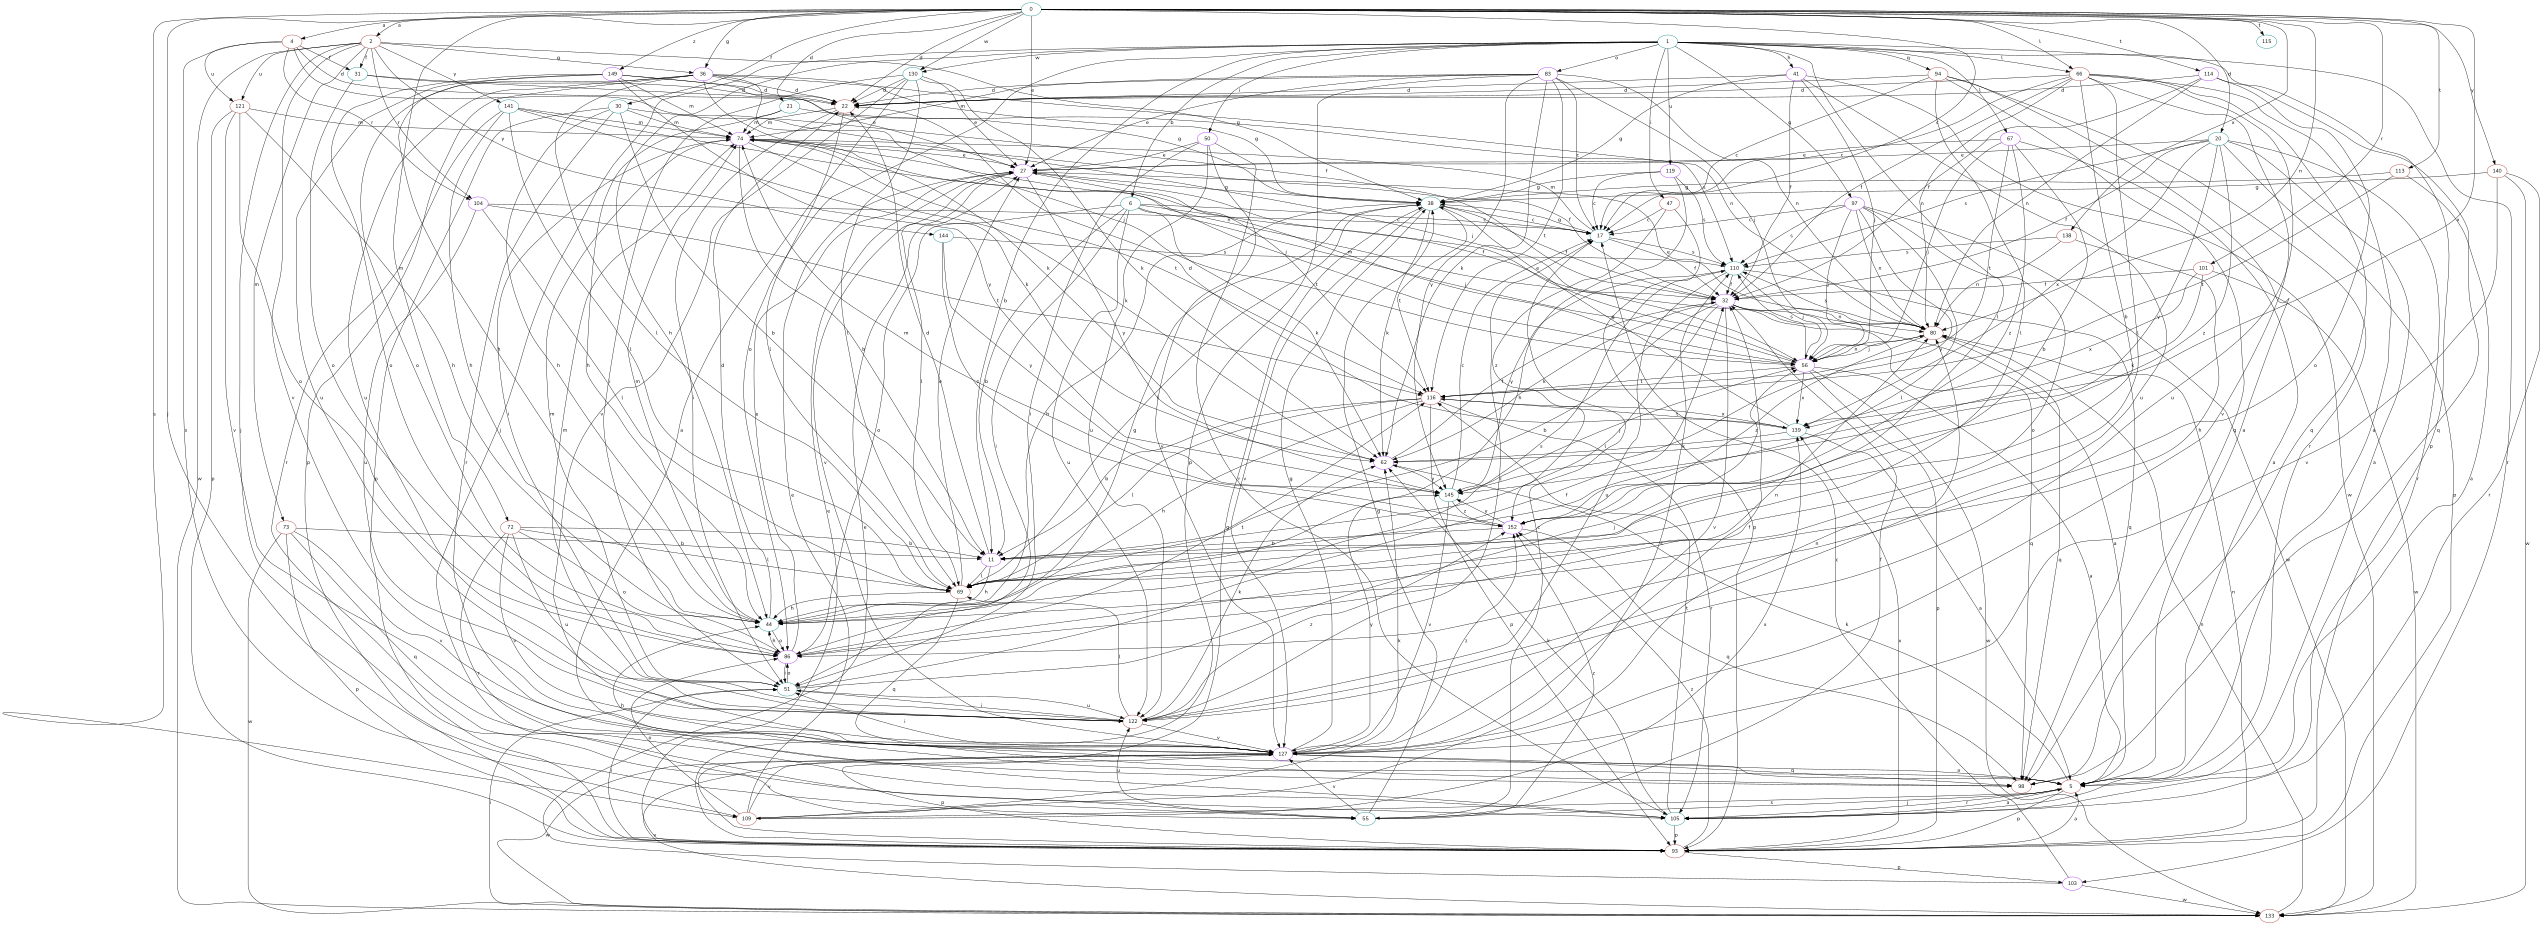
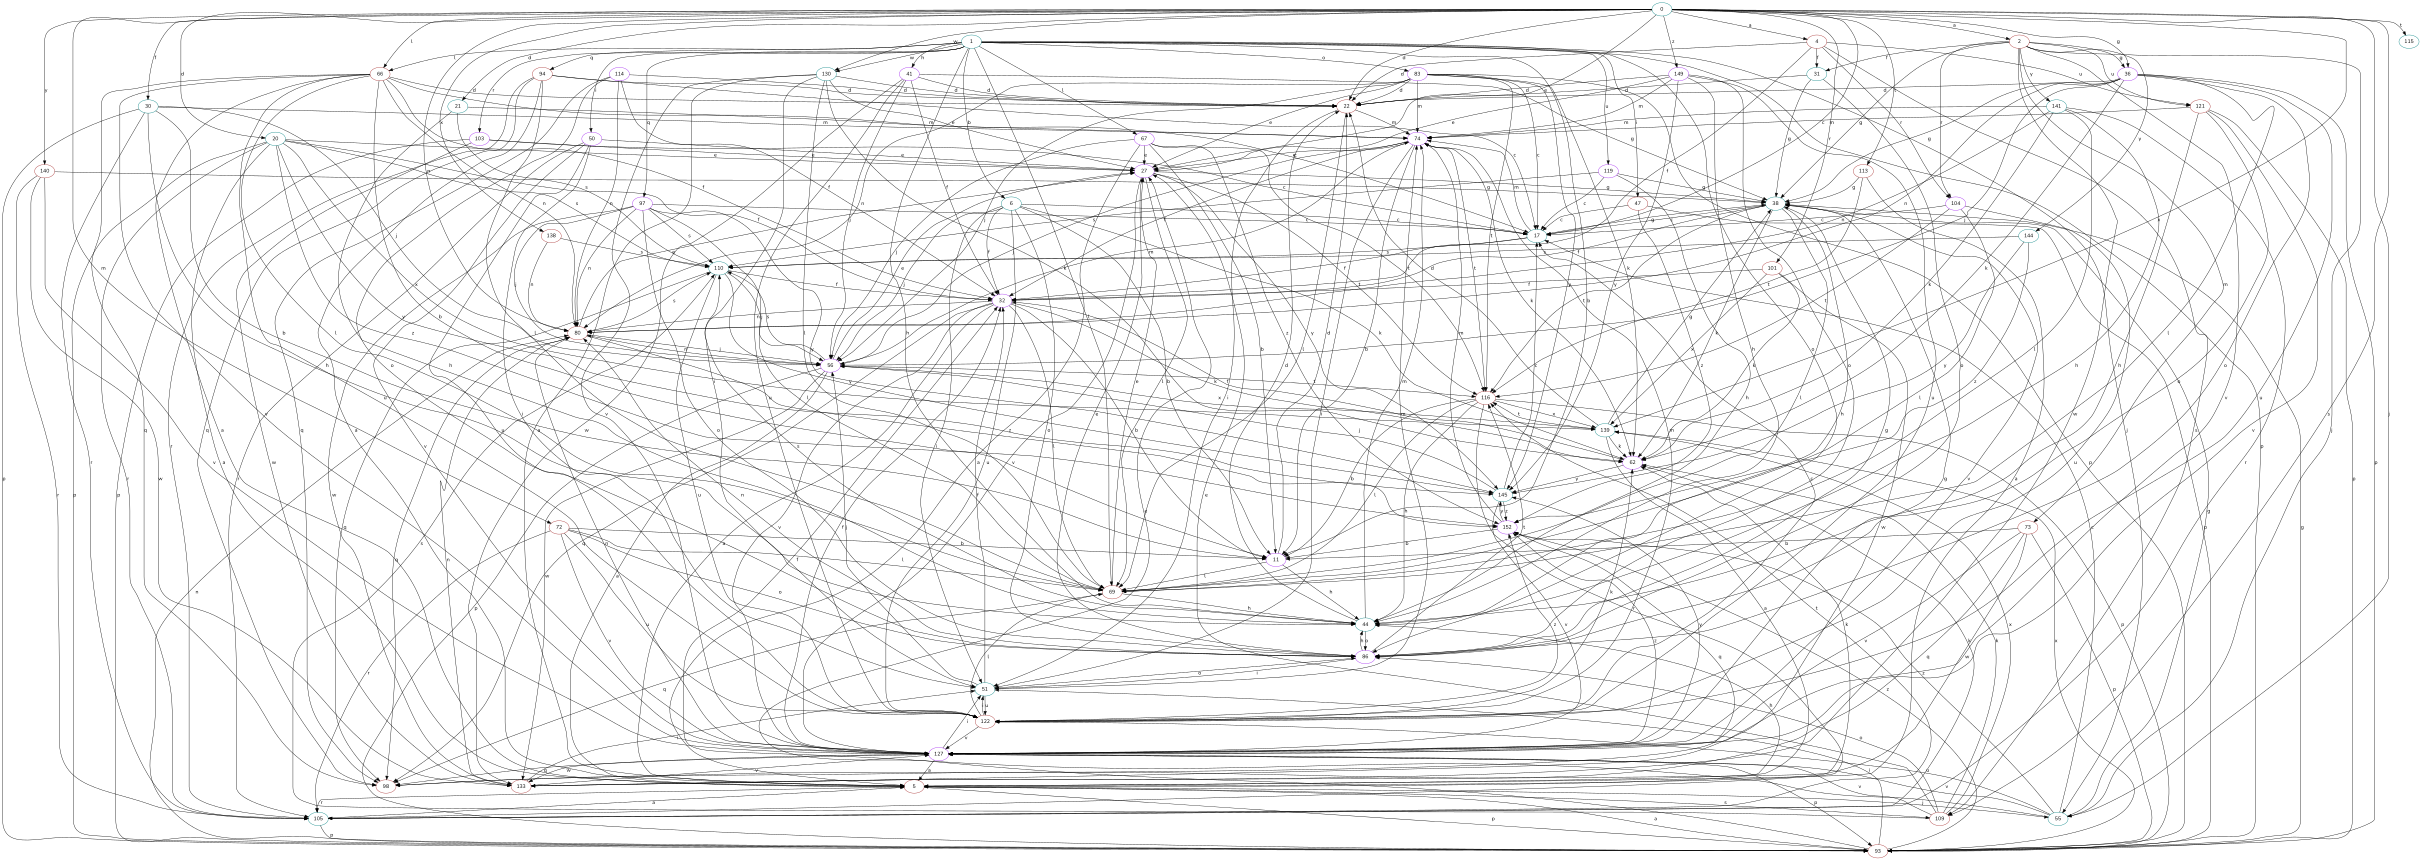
edge "0" -> "114": removed, label "t"
edge "138" -> "44": removed, label "h"
edge "93" -> "103": reversed
